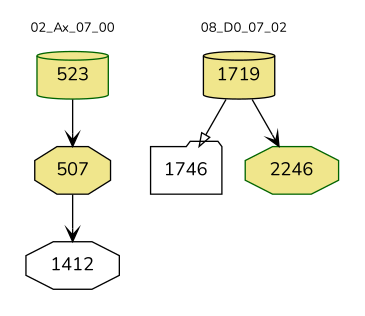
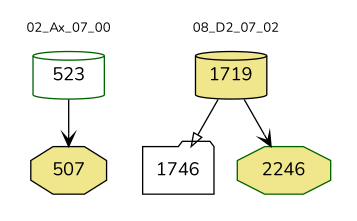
cluster "08_D0_07_02": label "08_D0_07_02" -> "08_D2_07_02"
node "523": fillcolor khaki -> white
node "1412": removed
